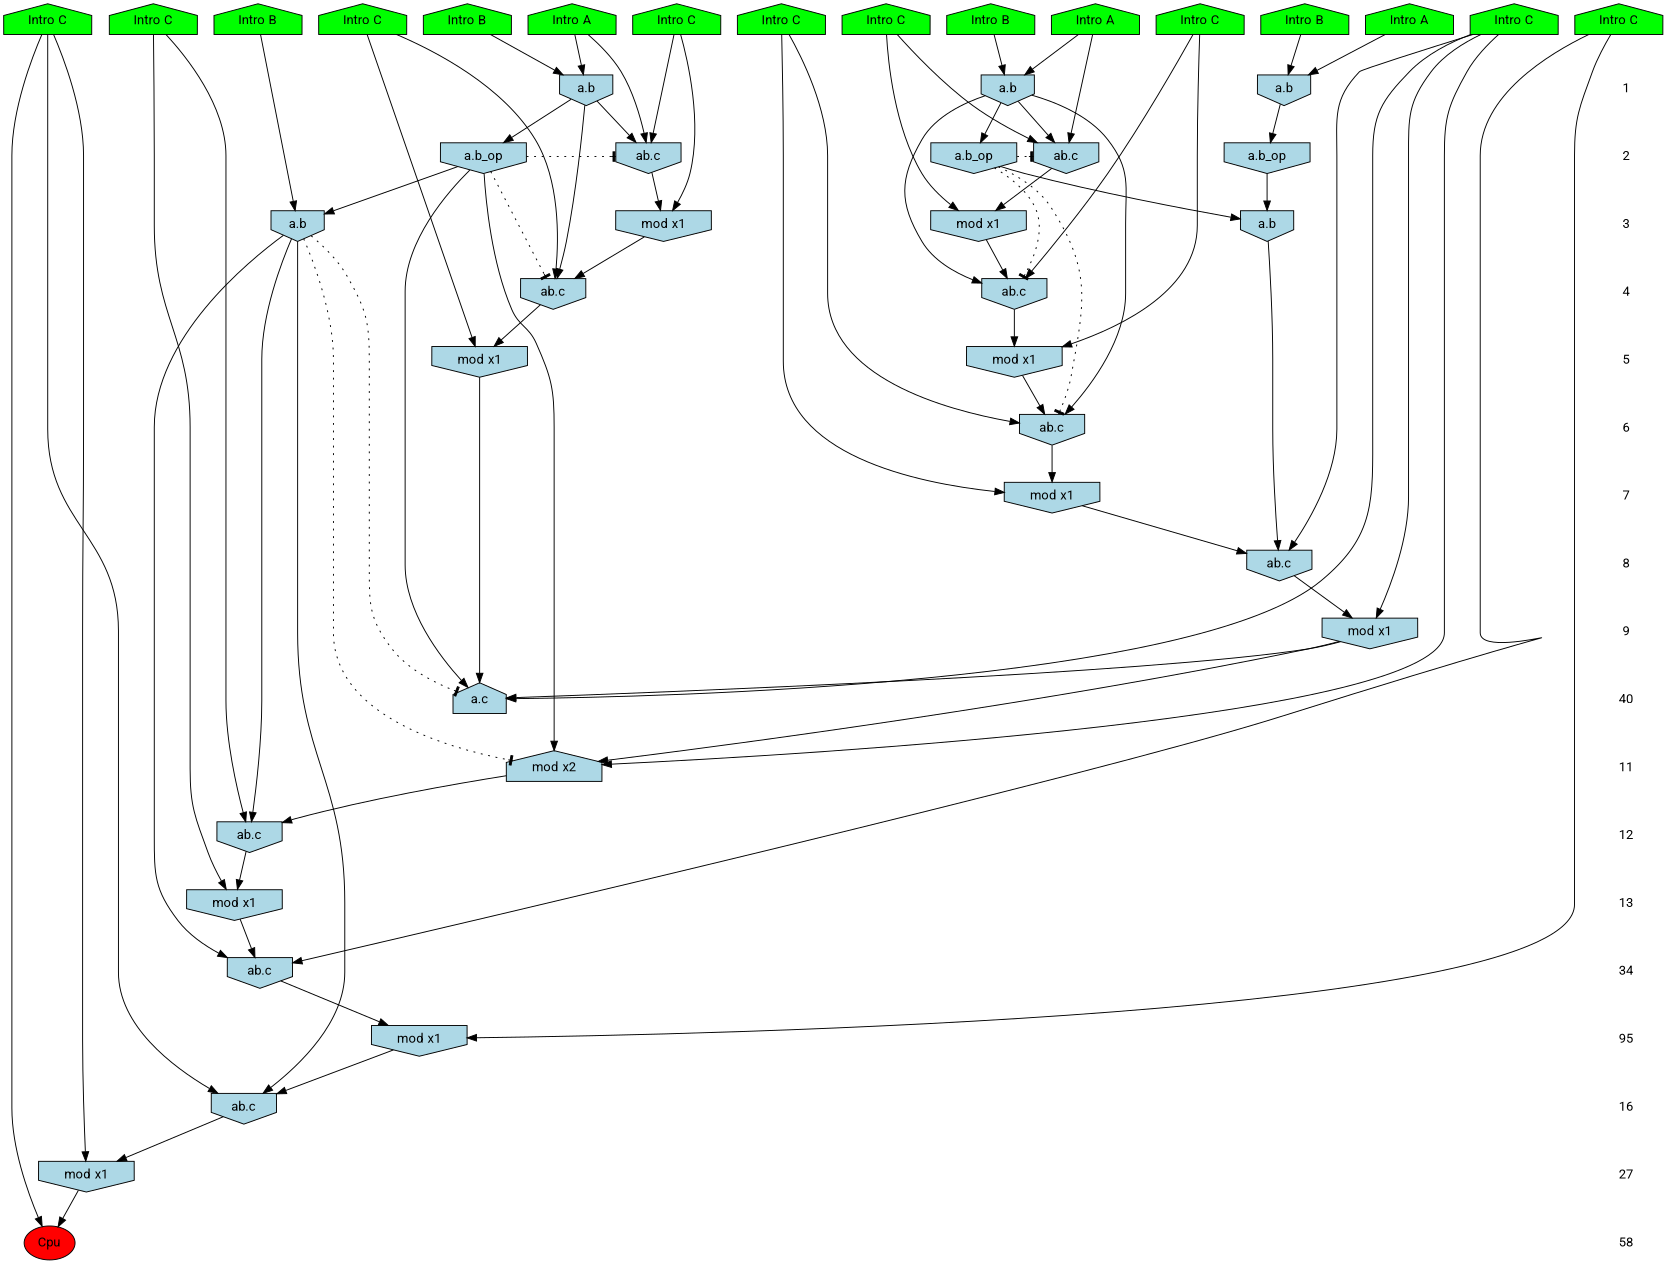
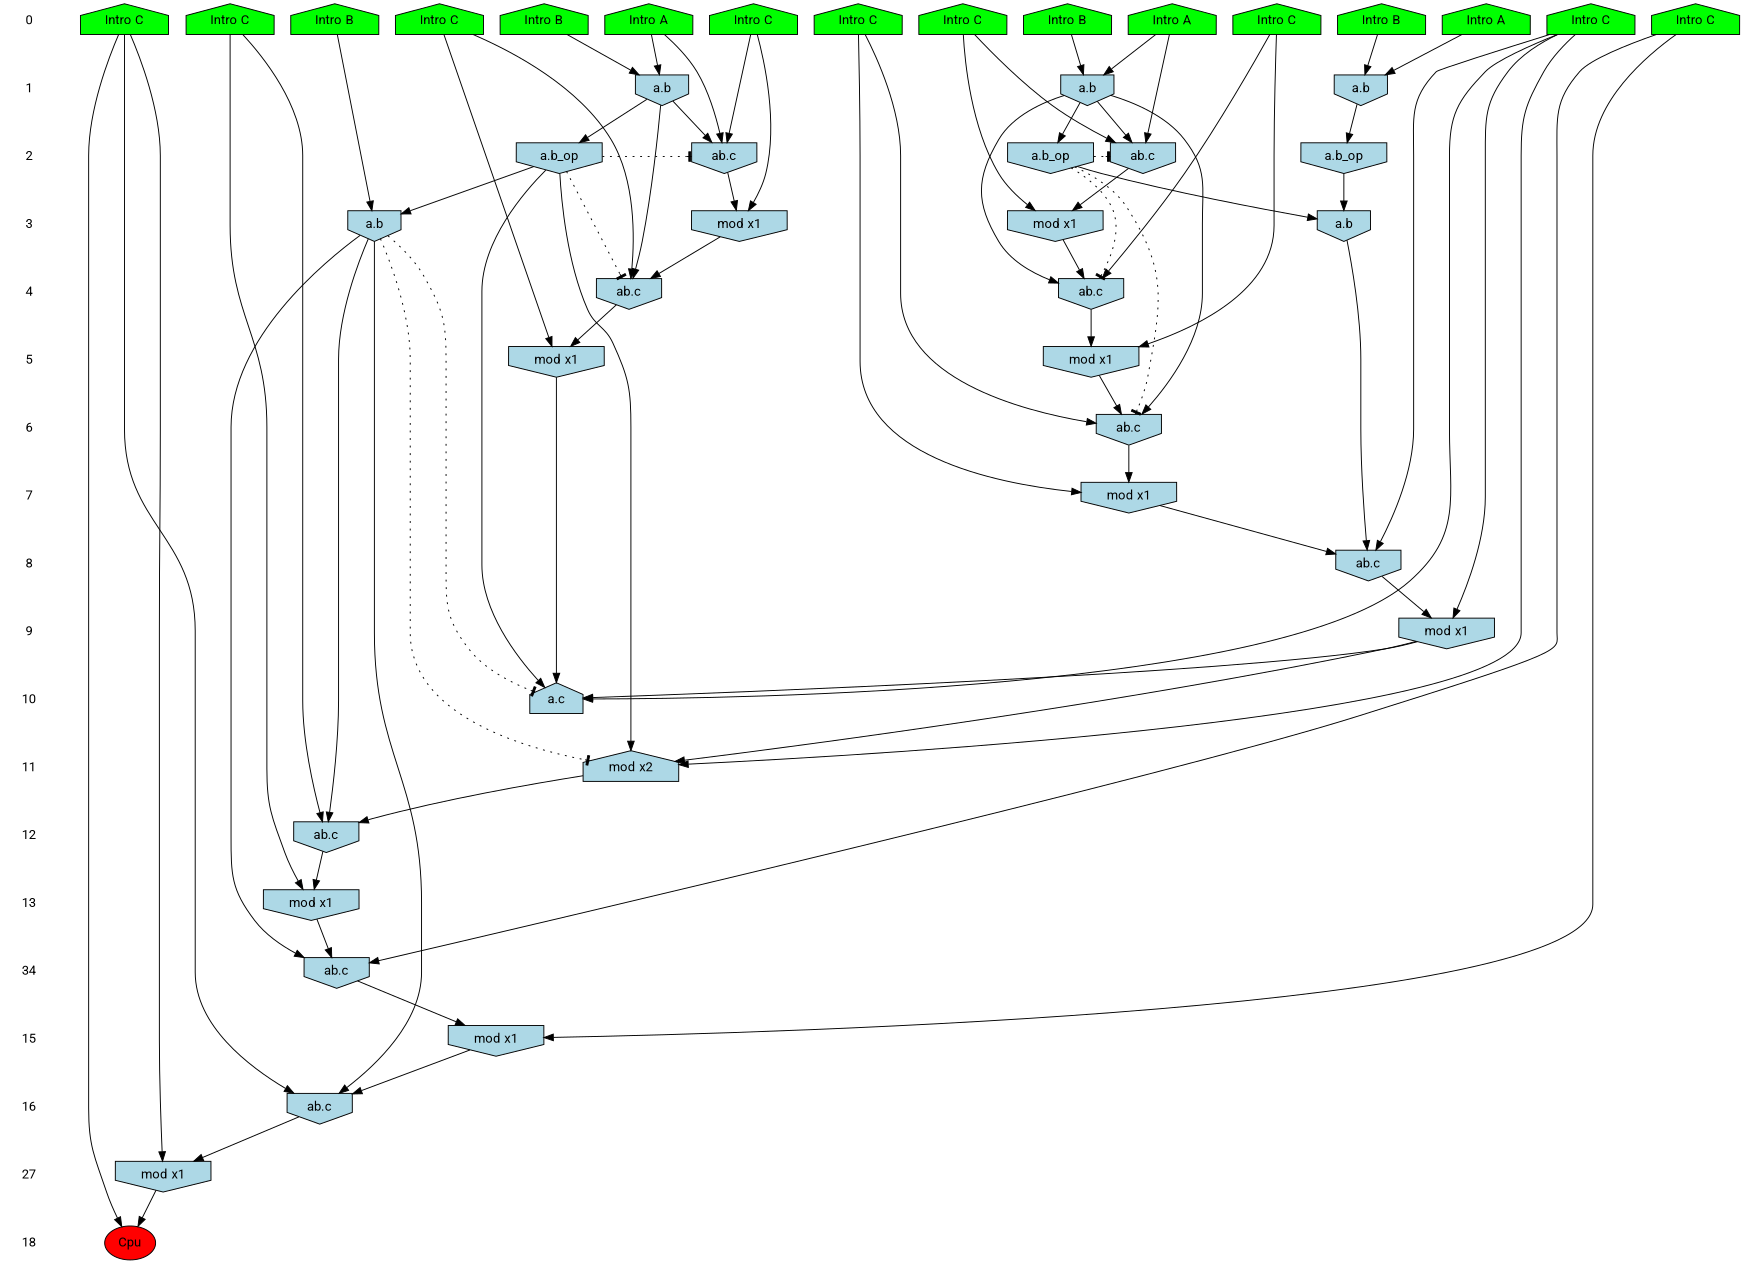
node "0": added
node "40": label "40" -> "10"
node "95": label "95" -> "15"
node "58": label "58" -> "18"
